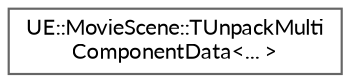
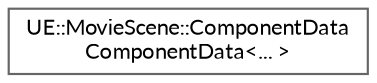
node "UE::MovieScene::TUnpackMulti ComponentData<... >": label "UE::MovieScene::TUnpackMulti ComponentData<... >" -> "UE::MovieScene::ComponentData ComponentData<... >"
